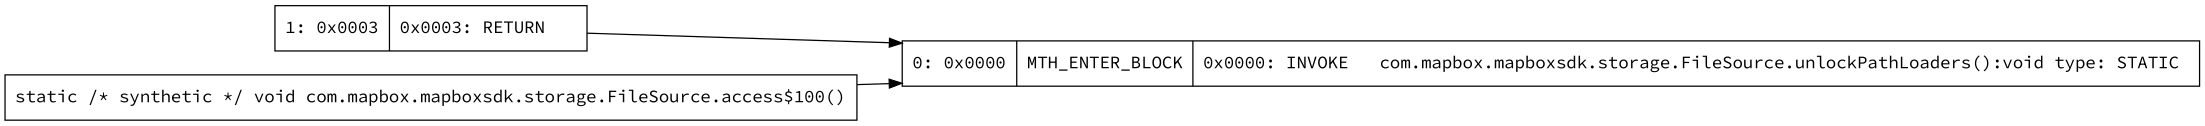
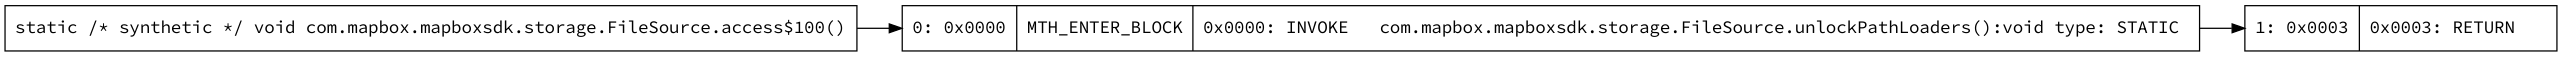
edge "1: 0x0003" -> "0: 0x0000": reversed
